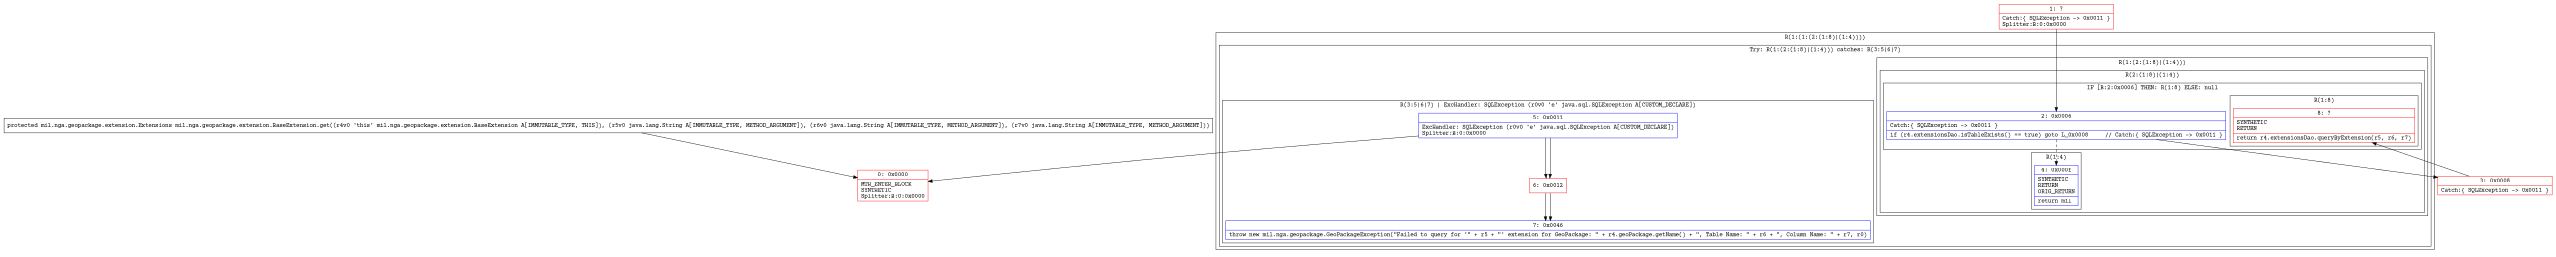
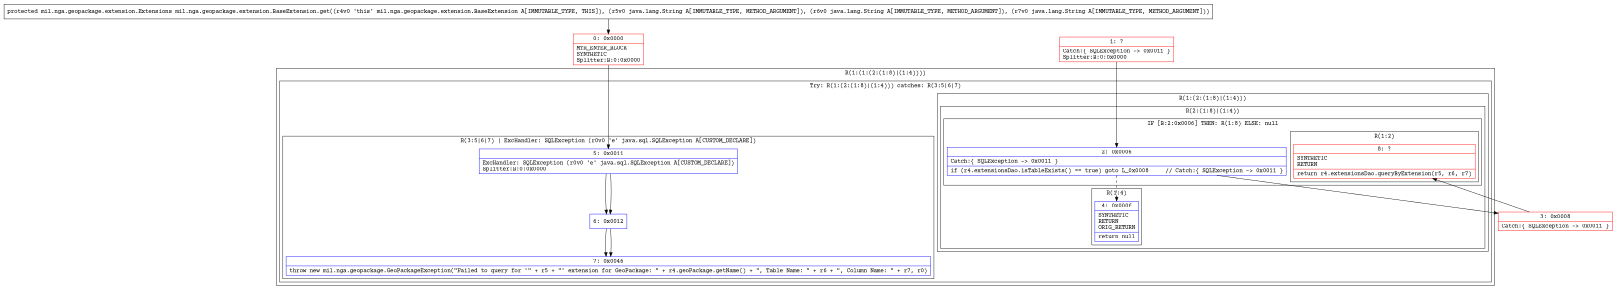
cluster "R(1:8)": label "R(1:8)" -> "R(1:2)"
edge "5: 0x0011" -> "0: 0x0000": reversed
node "6: 0x0012": color red -> blue
node "4: 0x000f": text "return mil" -> "return null"
